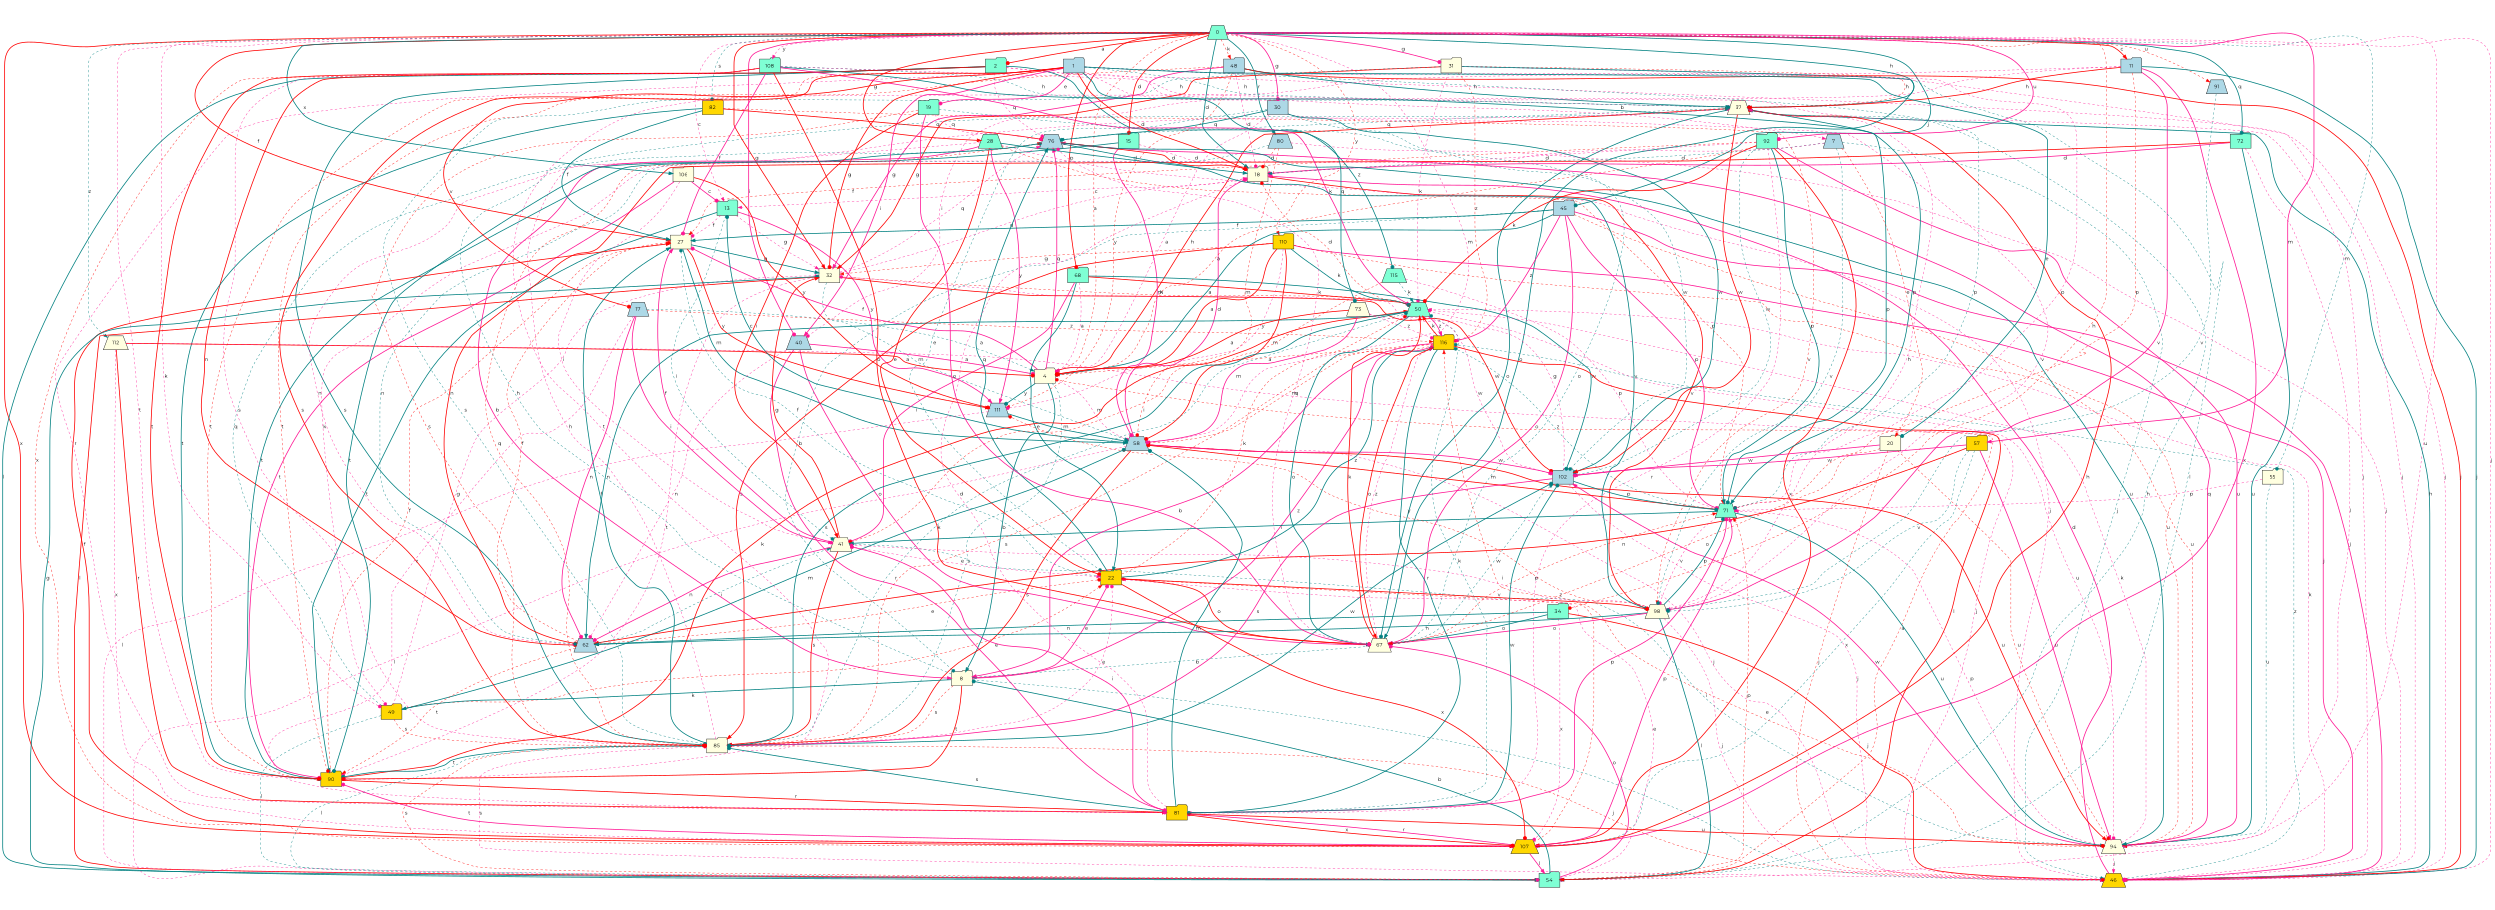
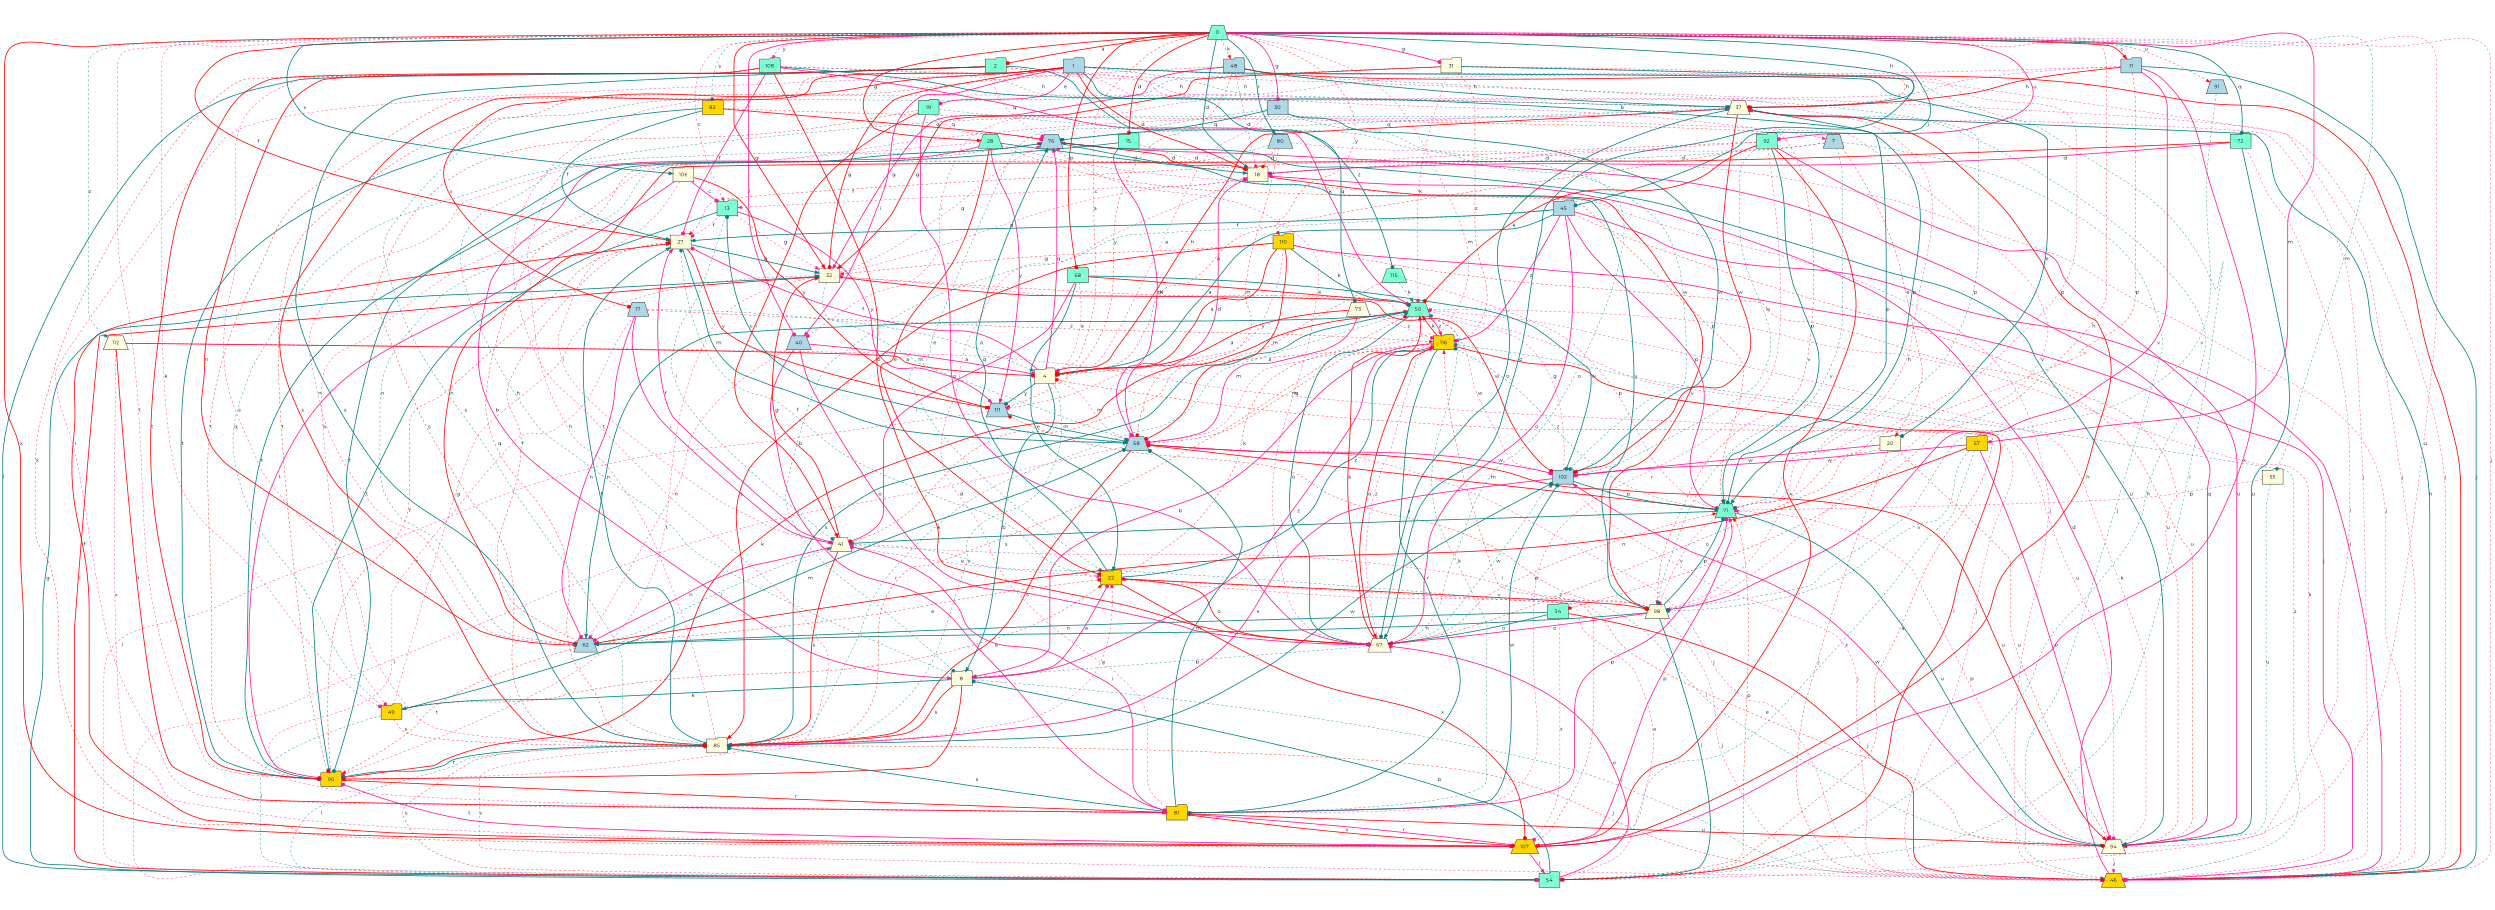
edge "50" -> "18": removed, label "d"
edge "8" -> "85": style dashed -> bold
